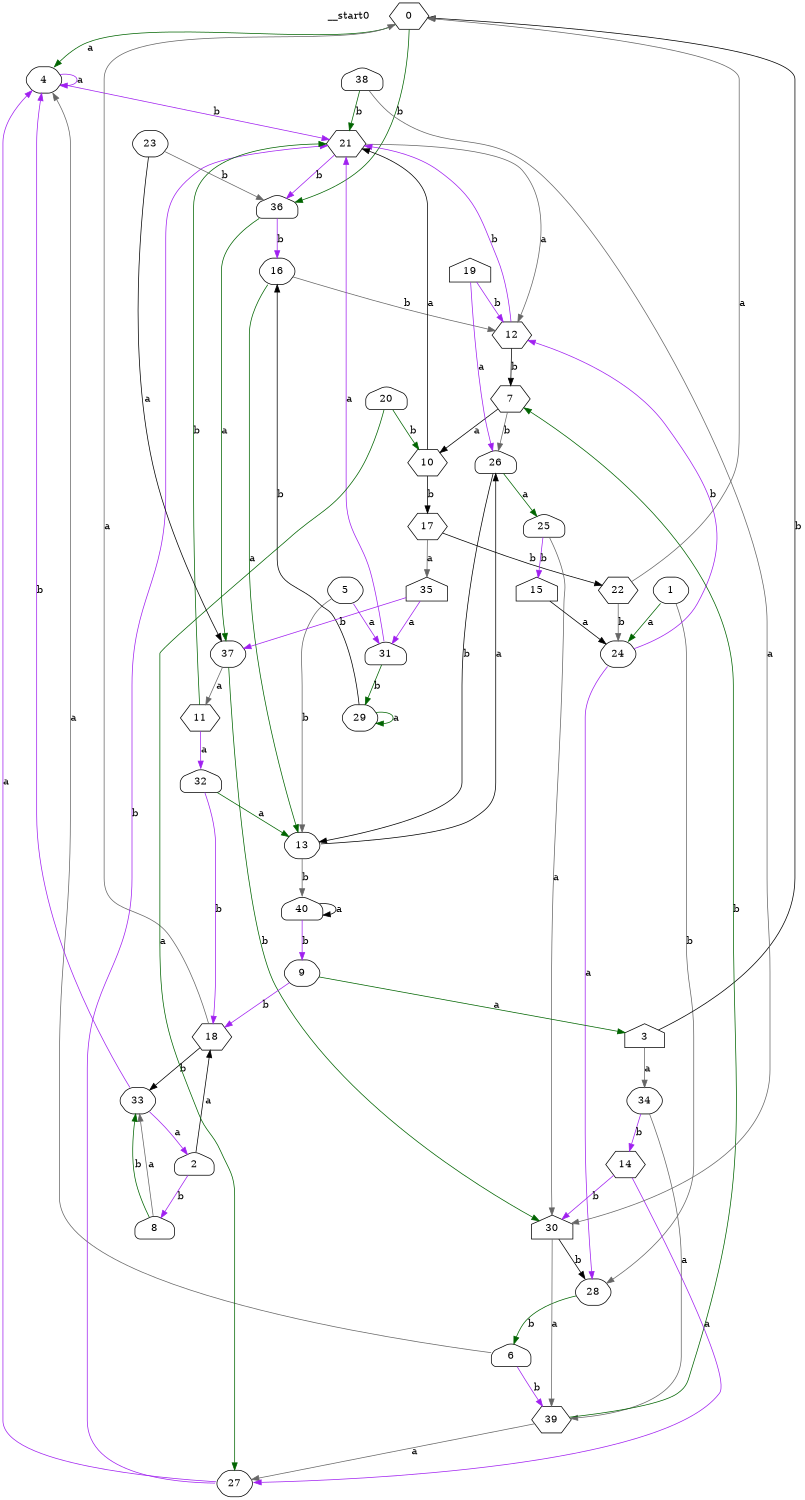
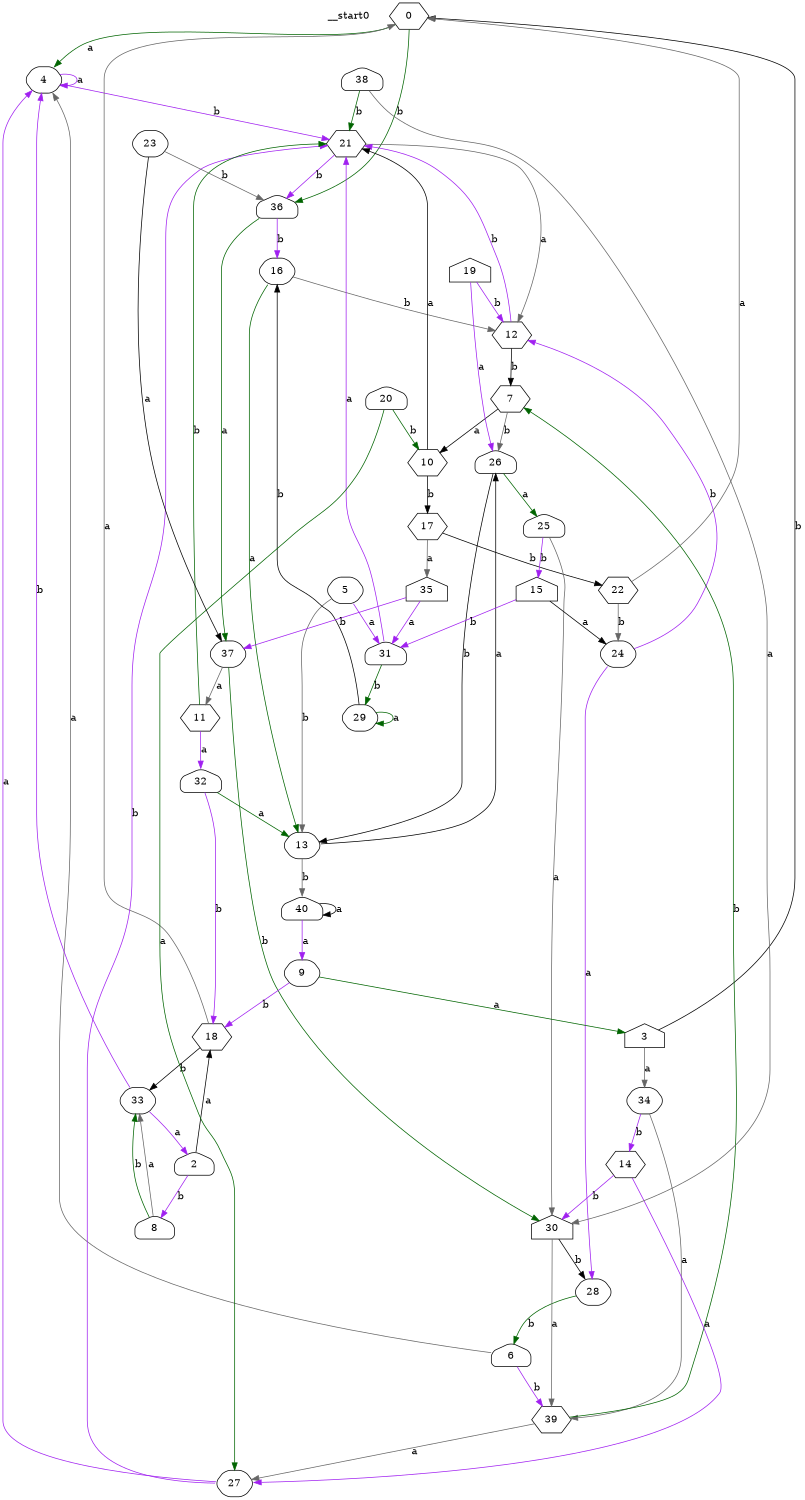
node "1": removed
edge "15" -> "31": added, label "b"
edge "40" -> "9": label "b" -> "a"
